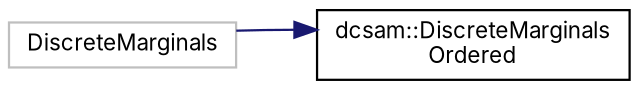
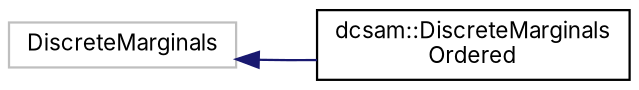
edge "DiscreteMarginals" -> "dcsam::DiscreteMarginals Ordered": reversed
